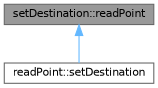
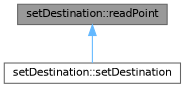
node "readPoint::setDestination": label "readPoint::setDestination" -> "setDestination::setDestination"
